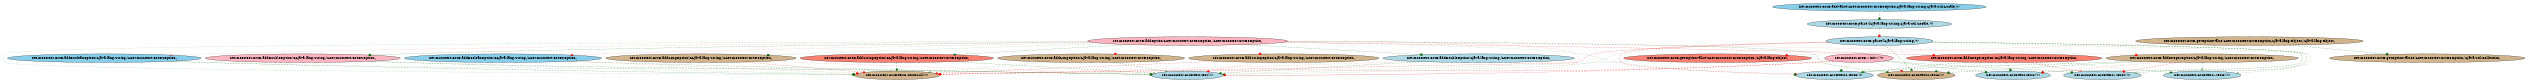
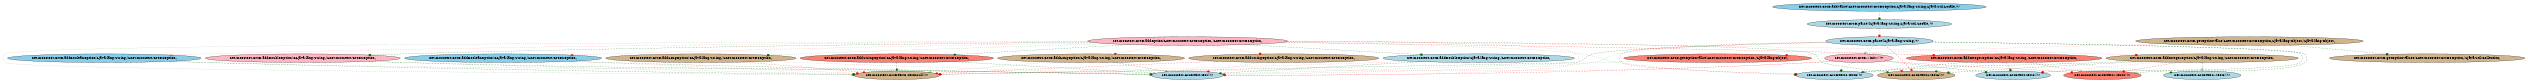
edge "net.mooctest.CMD.parse([Ljava/lang/String;)V" -> "net.mooctest.CMDTest1.test3()V": now "net.mooctest.CMD.parse([Ljava/lang/String;)V" -> "net.mooctest.CMD.<init>()V"
edge "net.mooctest.CMD.parse([Ljava/lang/String;)V" -> "net.mooctest.CMDTest2.test5()V": arrowhead diamond -> box
edge "net.mooctest.CMD.parse([Ljava/lang/String;)V" -> "net.mooctest.CMDTest2.test6()V": color darkgreen -> red
edge "net.mooctest.CMD.parse([Ljava/lang/String;)V" -> "net.mooctest.CMDTest3.testnnull()V": color red -> darkgreen
edge "net.mooctest.CMD.<init>()V" -> "net.mooctest.CMDTest1.test4()V": color darkgreen -> red
edge "net.mooctest.CMD.<init>()V" -> "net.mooctest.CMDTest3.testnnull()V": style dashed -> dotted
node "net.mooctest.CMDTest1.test4()V": fillcolor lightblue -> salmon
